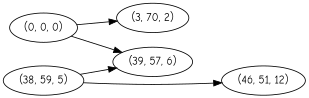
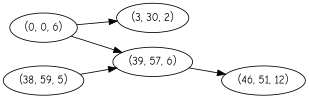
node "(3, 70, 2)": label "(3, 70, 2)" -> "(3, 30, 2)"
node "(0, 0, 0)": label "(0, 0, 0)" -> "(0, 0, 6)"
edge "(38, 59, 5)" -> "(46, 51, 12)": now "(39, 57, 6)" -> "(46, 51, 12)"
